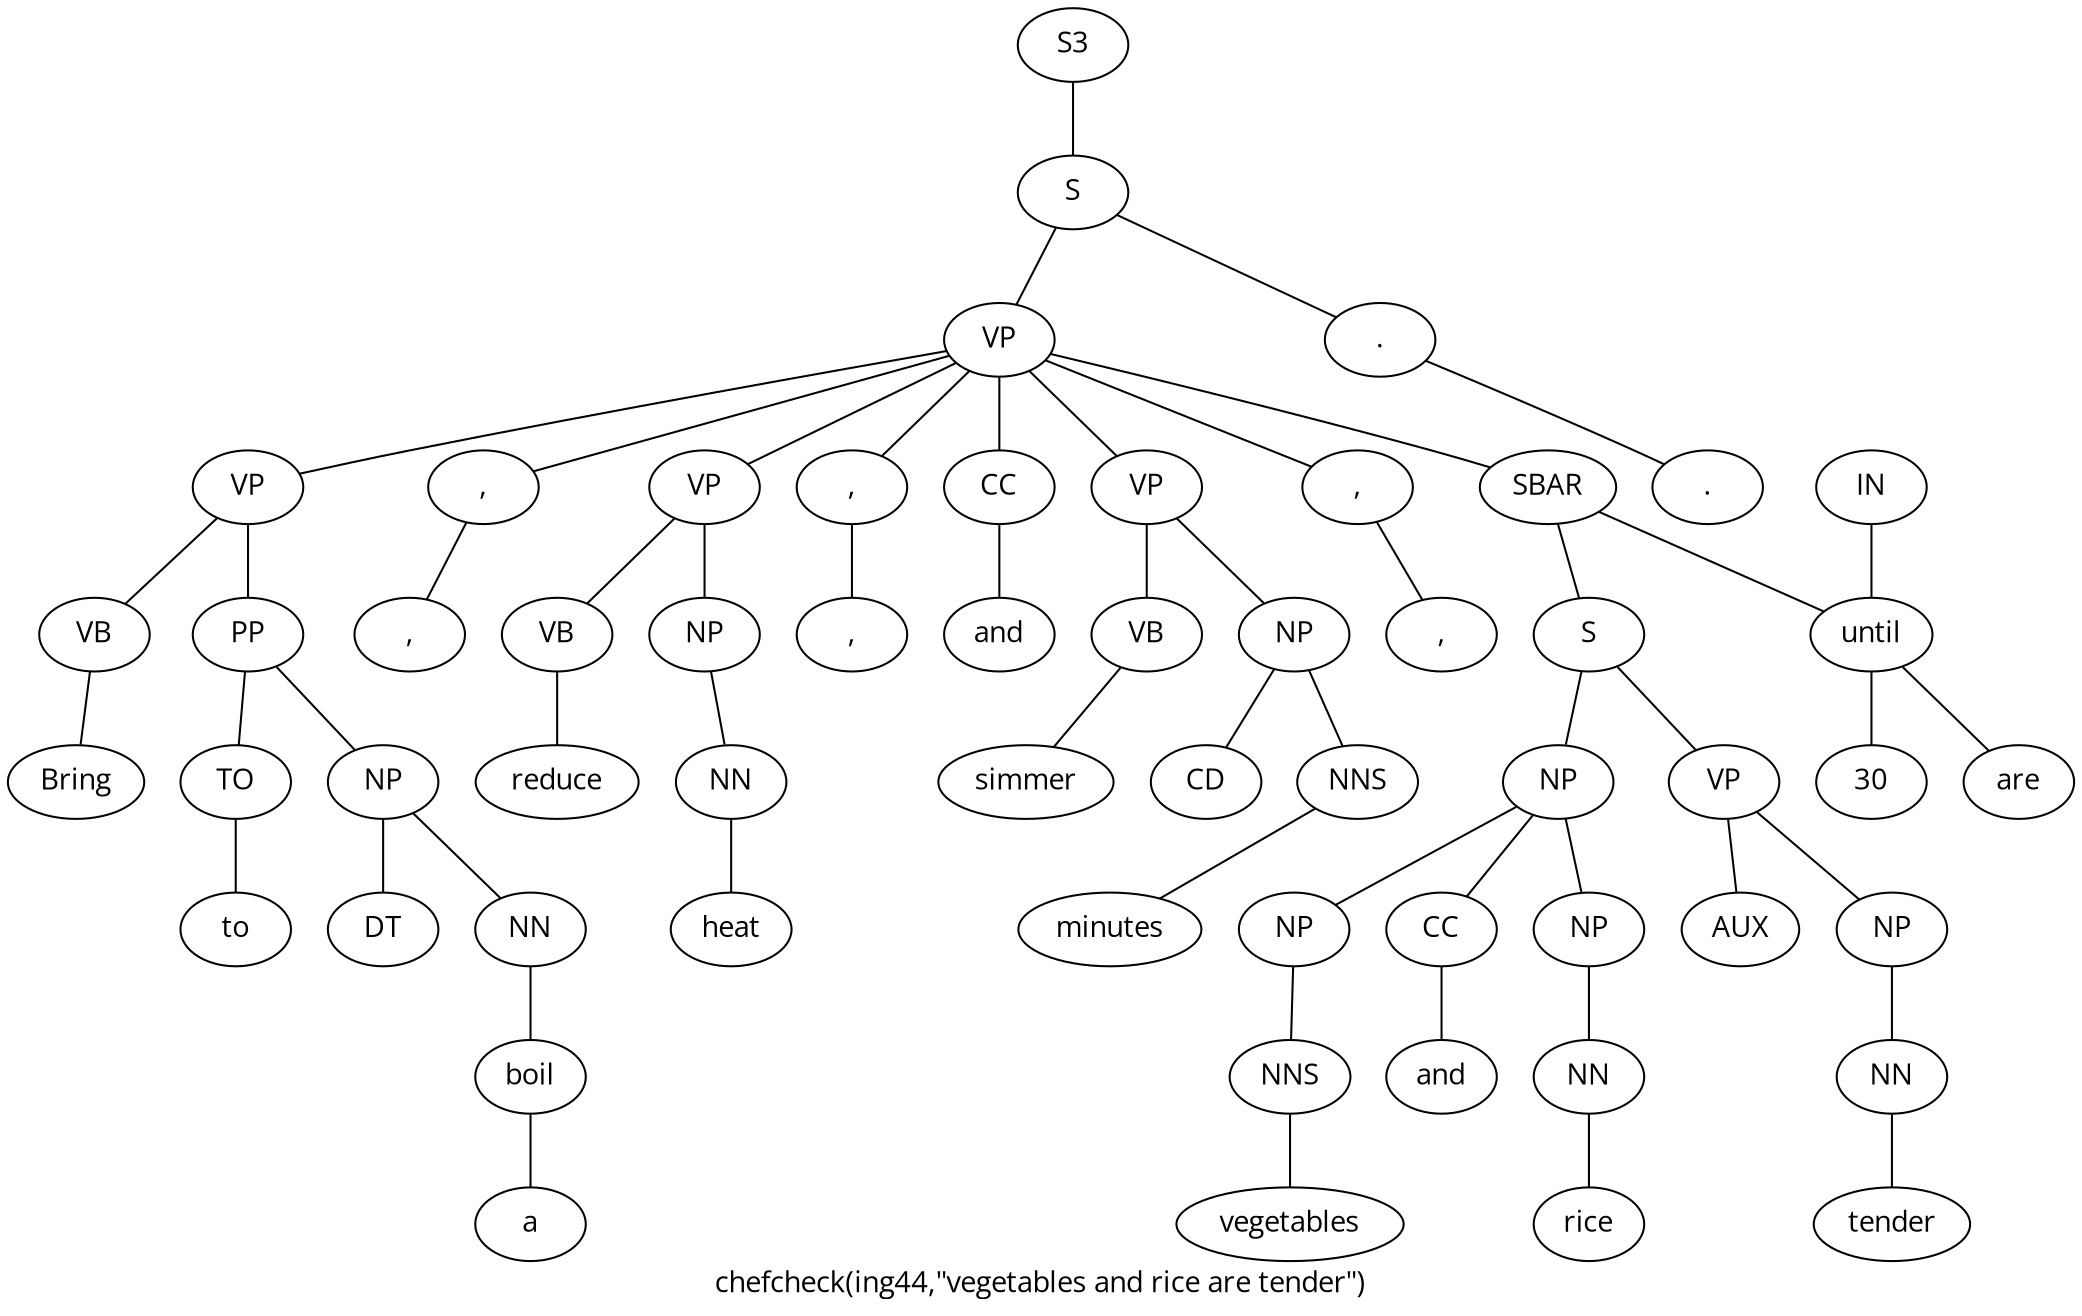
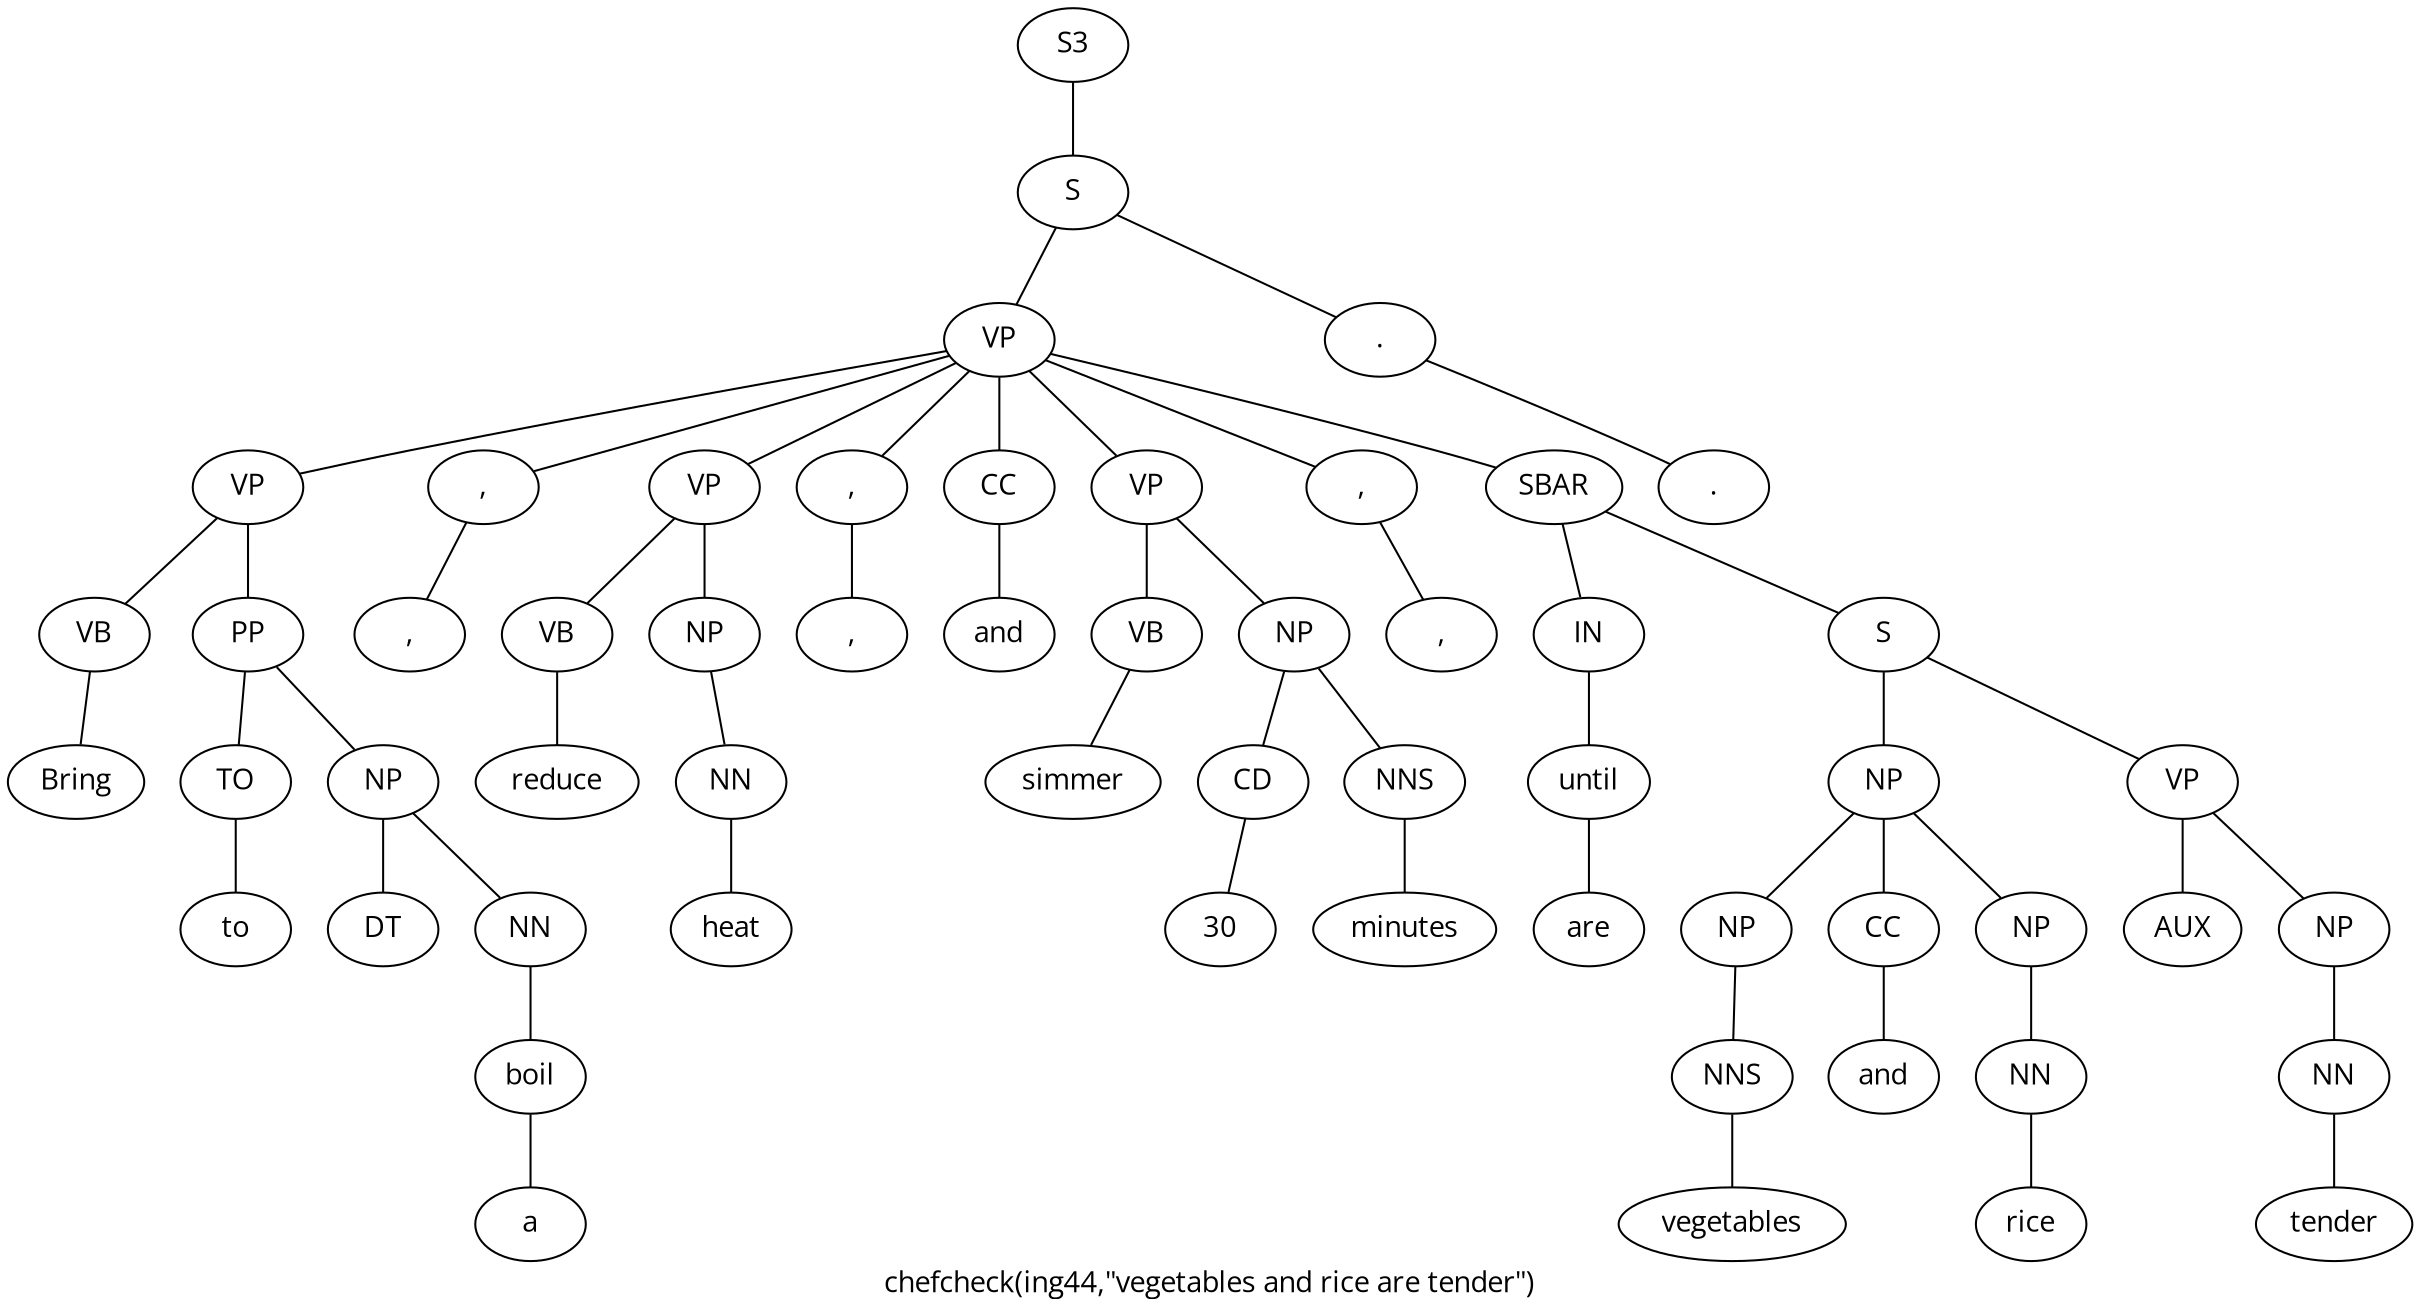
edge "SBAR" -- "until": now "SBAR" -- "IN"
edge "until" -- "30": now "CD" -- "30"
